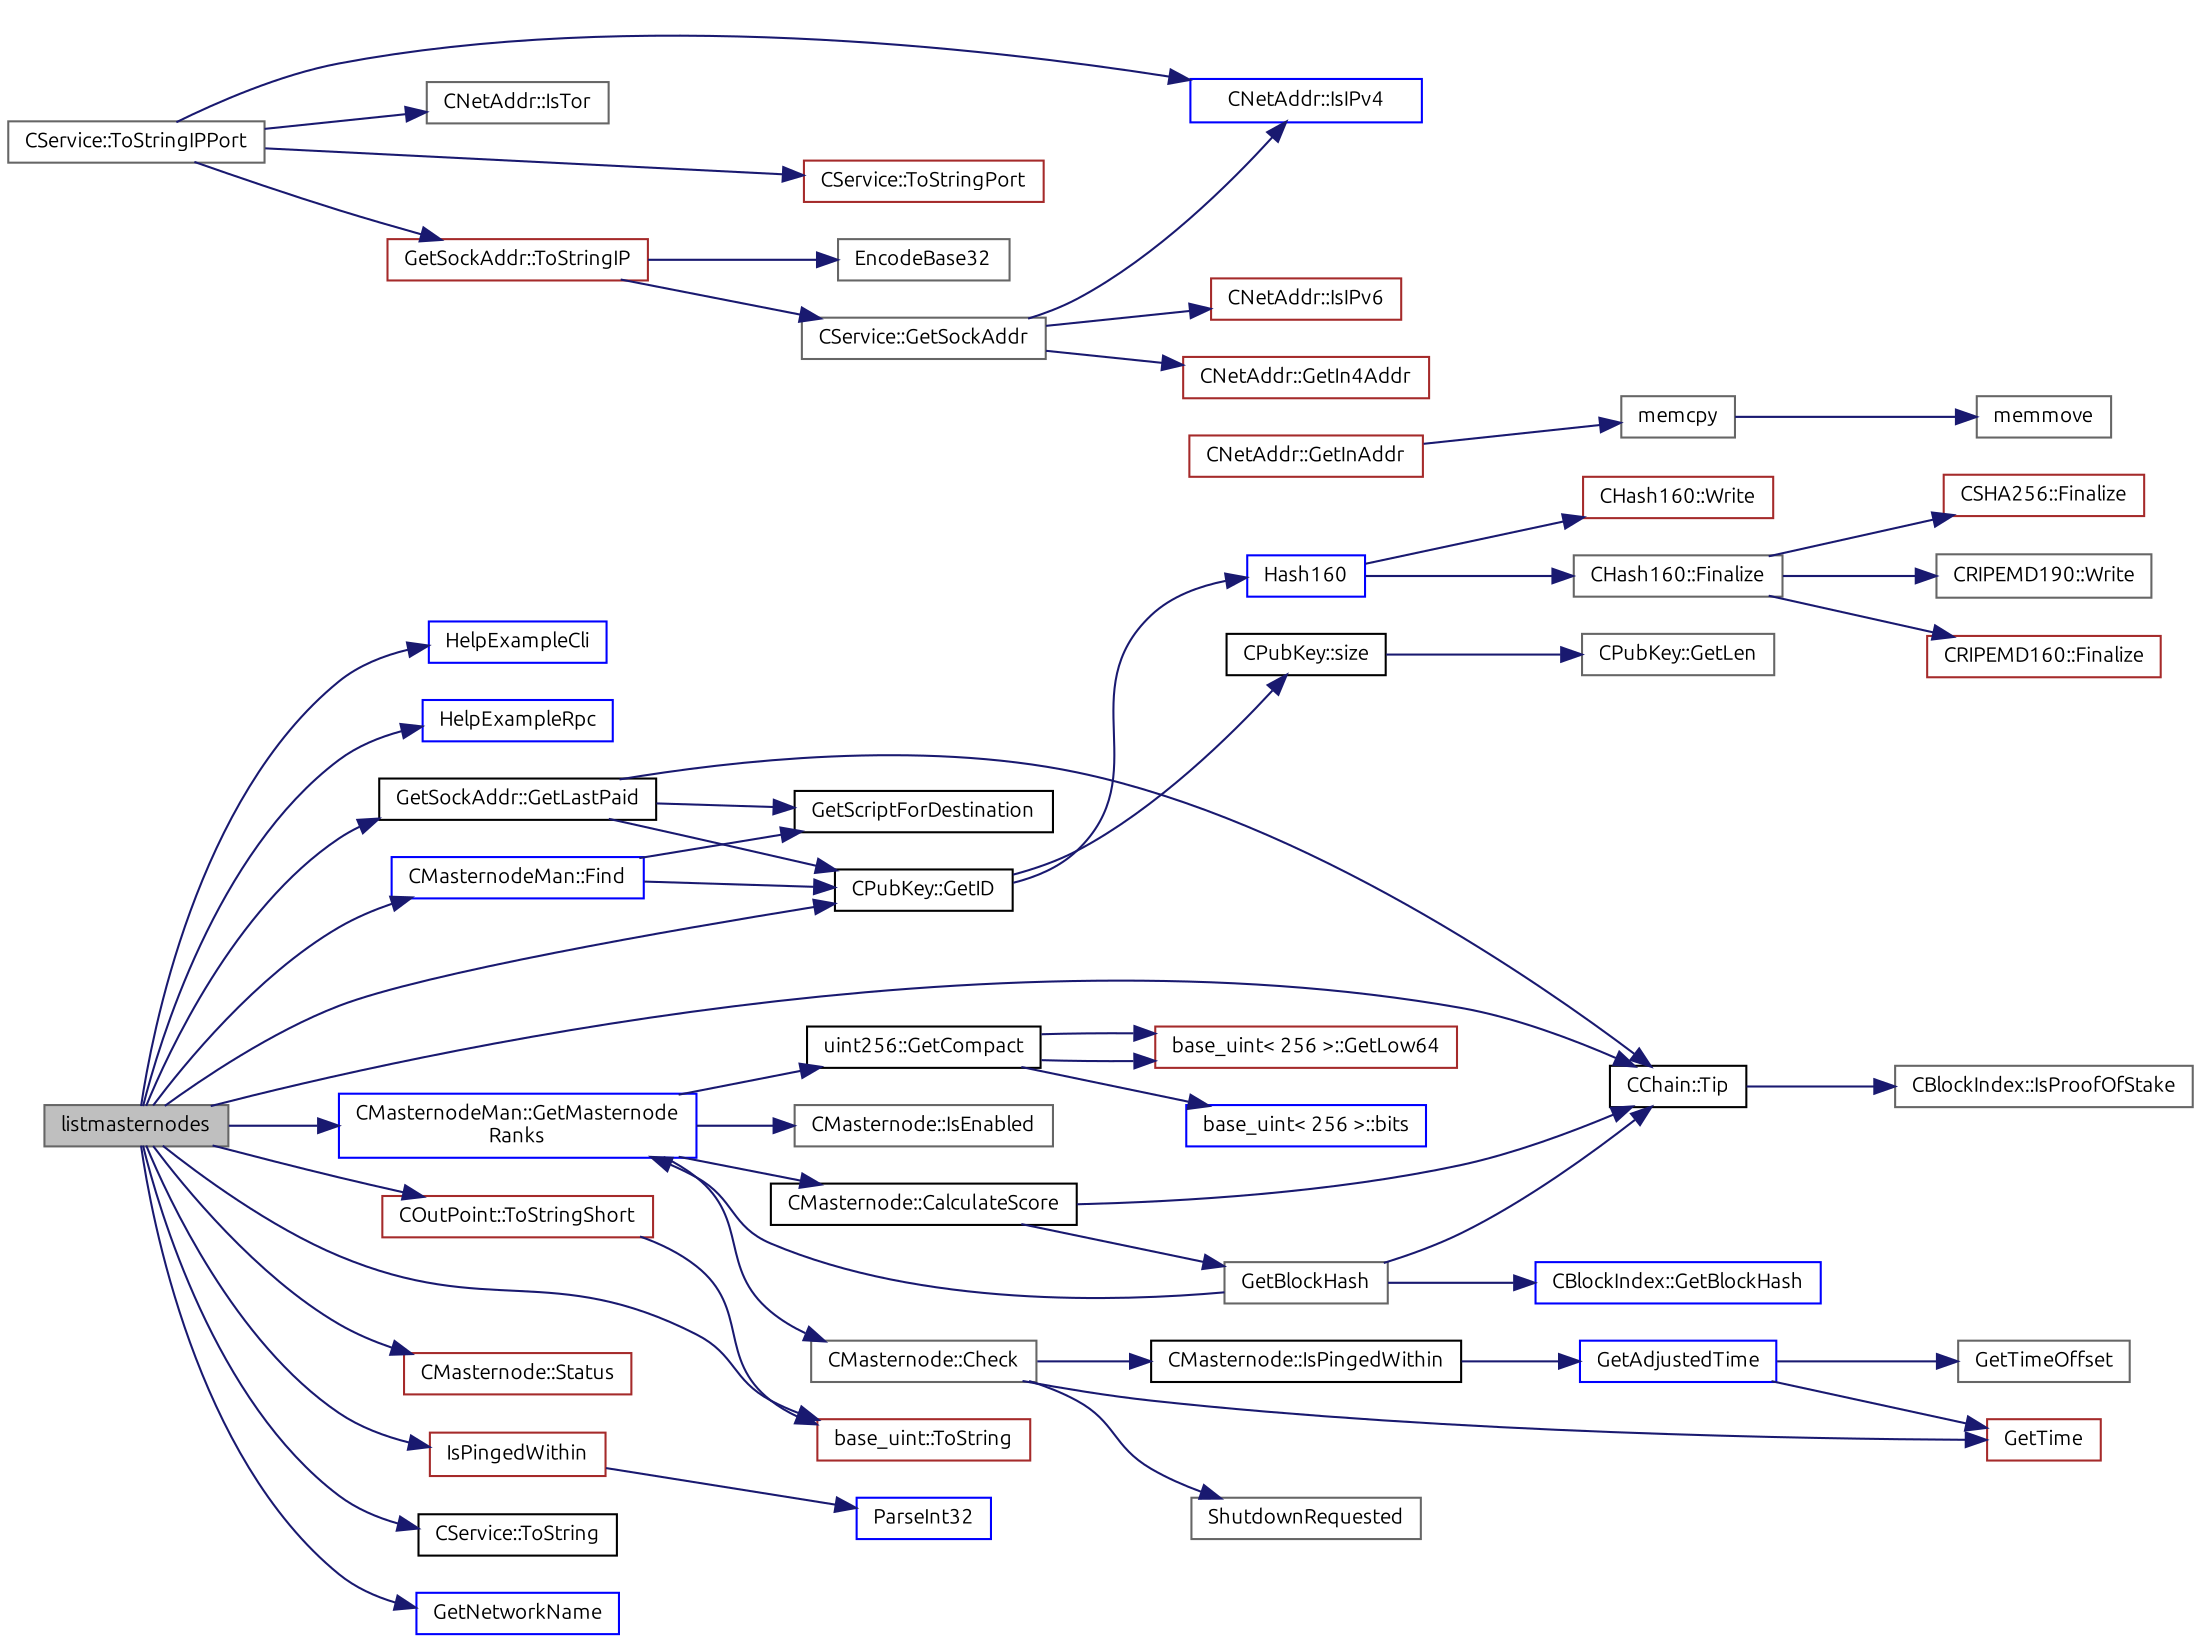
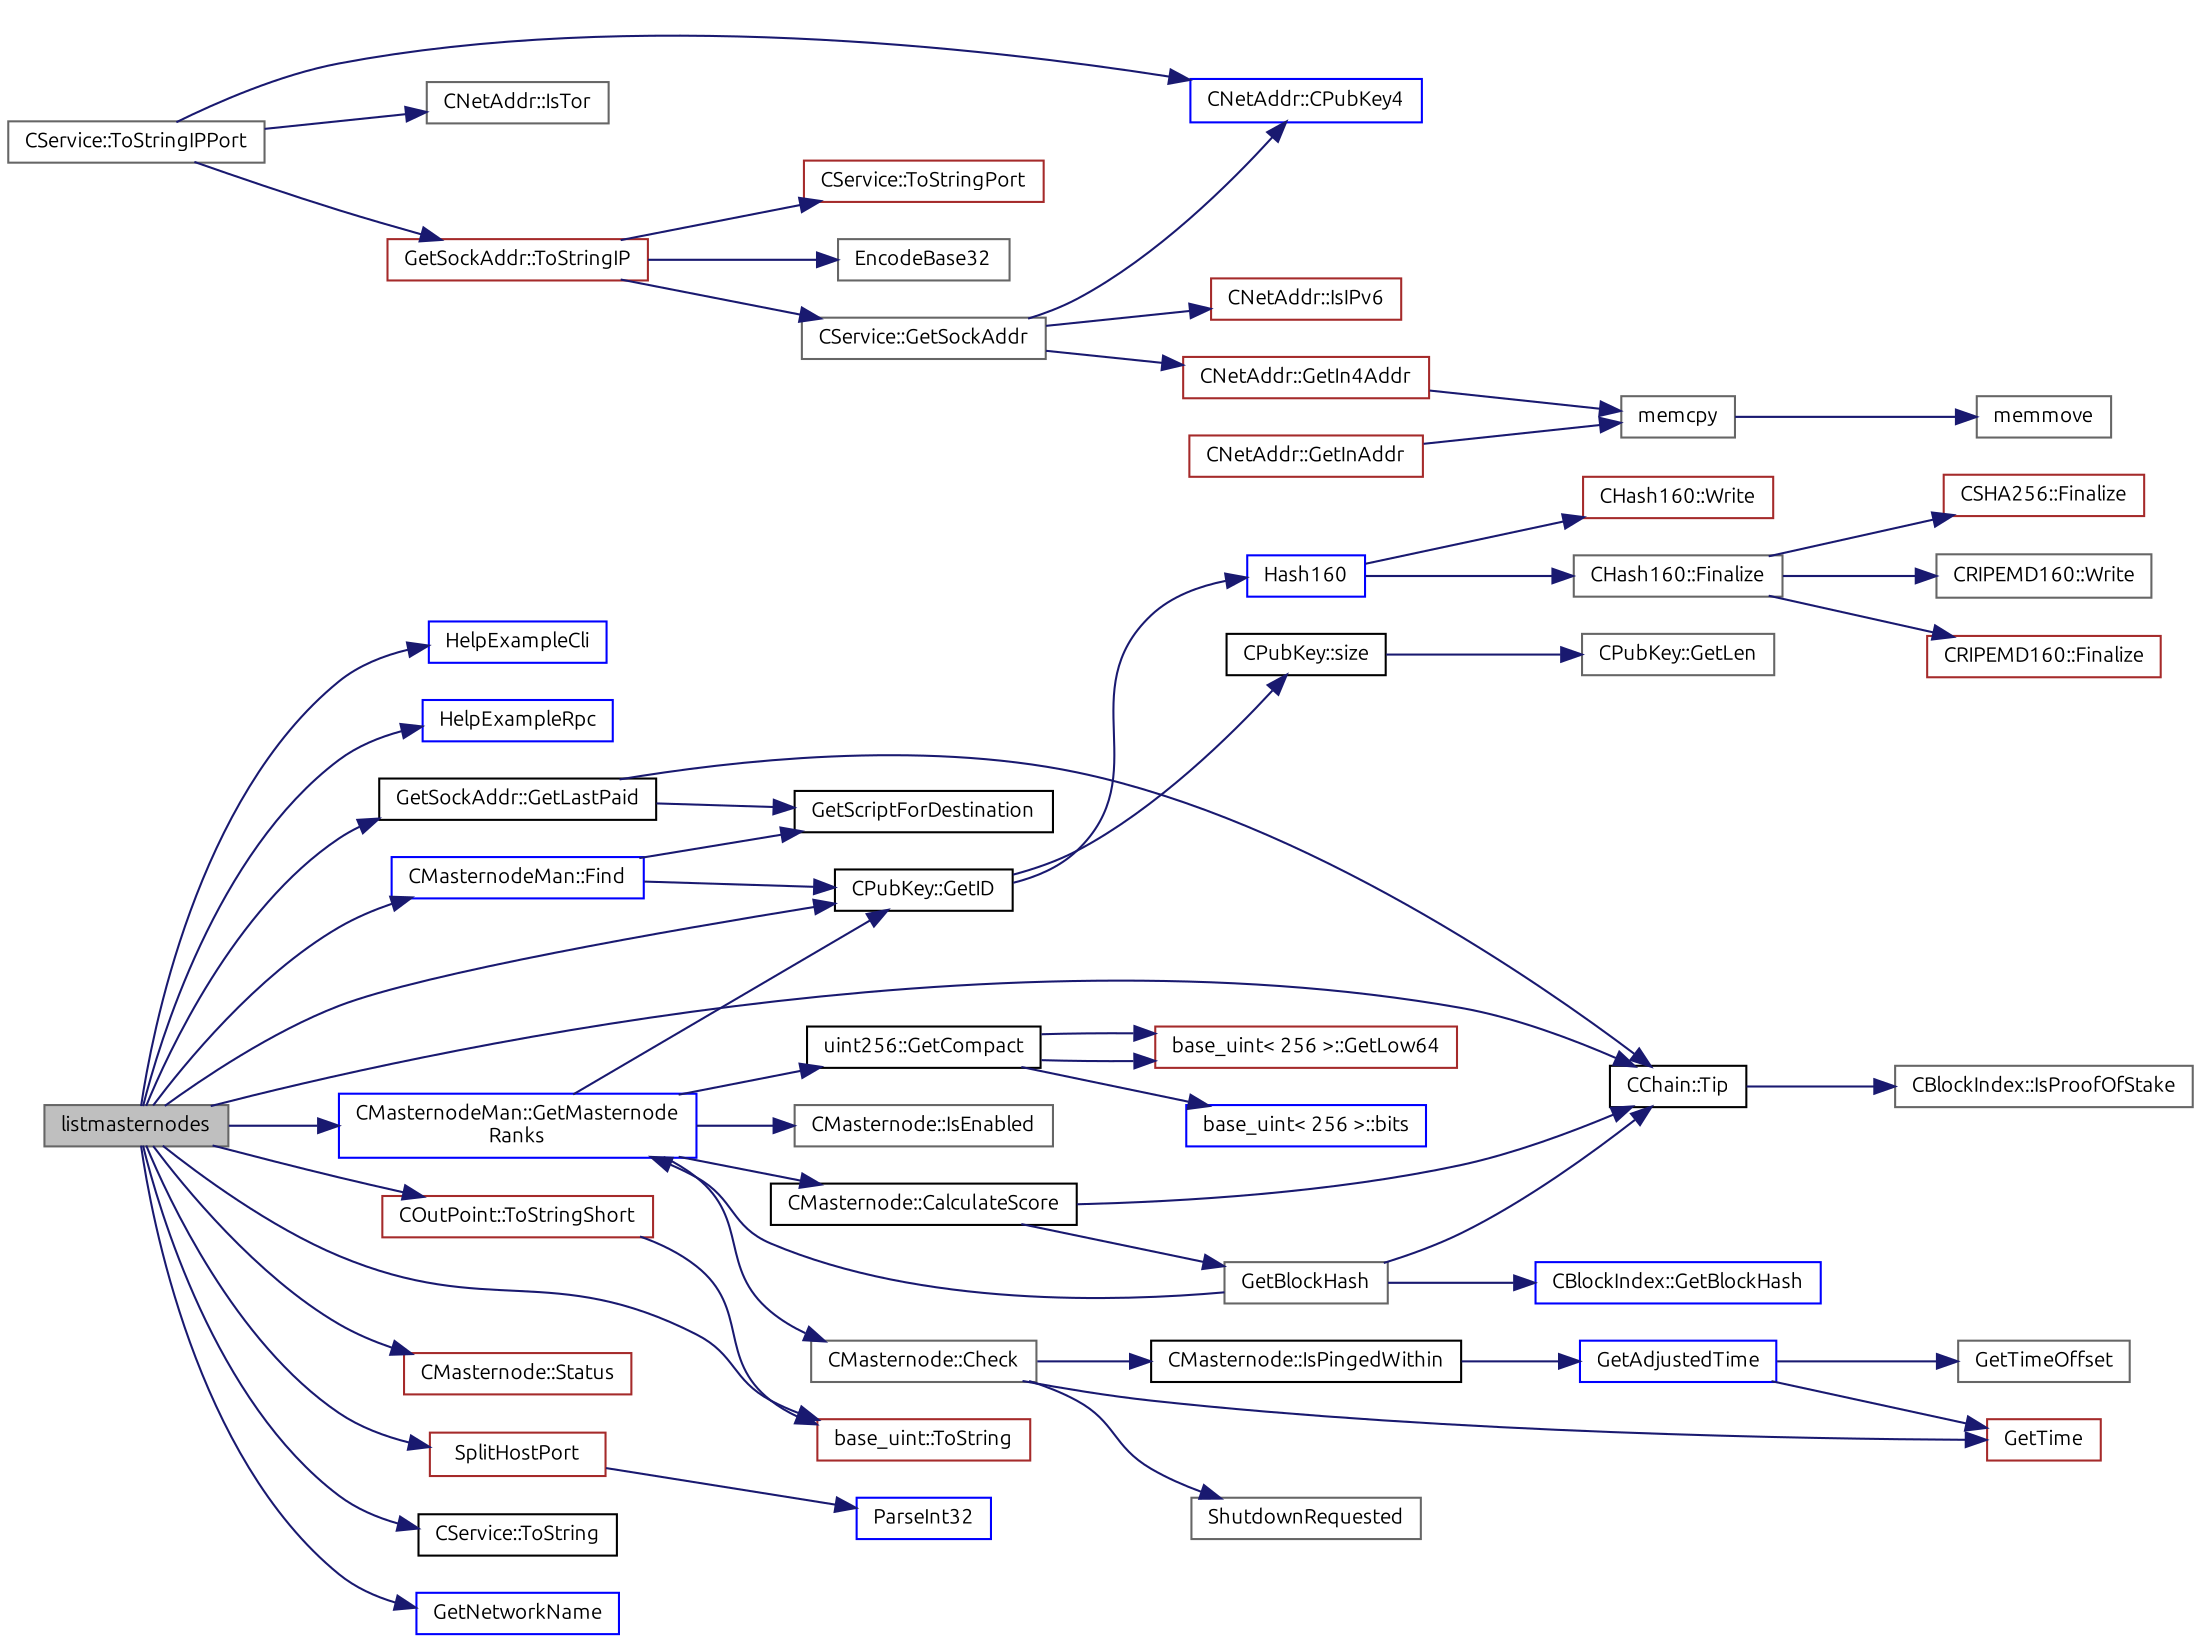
node "CNetAddr::IsIPv4": label "CNetAddr::IsIPv4" -> "CNetAddr::CPubKey4"
edge "CService::ToStringIPPort" -> "CService::ToStringPort": now "GetSockAddr::ToStringIP" -> "CService::ToStringPort"
edge "CNetAddr::GetIn4Addr" -> "memcpy": added
node "CRIPEMD190::Write": label "CRIPEMD190::Write" -> "CRIPEMD160::Write"
edge "GetSockAddr::GetLastPaid" -> "CPubKey::GetID": now "CMasternodeMan::GetMasternode Ranks" -> "CPubKey::GetID"
node "IsPingedWithin": label "IsPingedWithin" -> "SplitHostPort"
